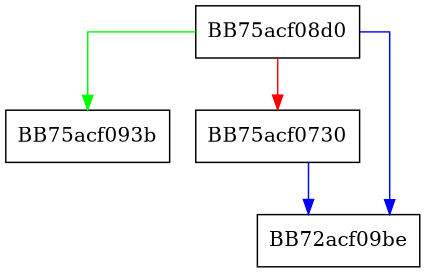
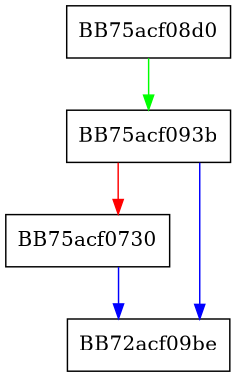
edge "BB75acf08d0" -> "BB75acf0730": now "BB75acf093b" -> "BB75acf0730"
edge "BB75acf08d0" -> "BB72acf09be": now "BB75acf093b" -> "BB72acf09be"
